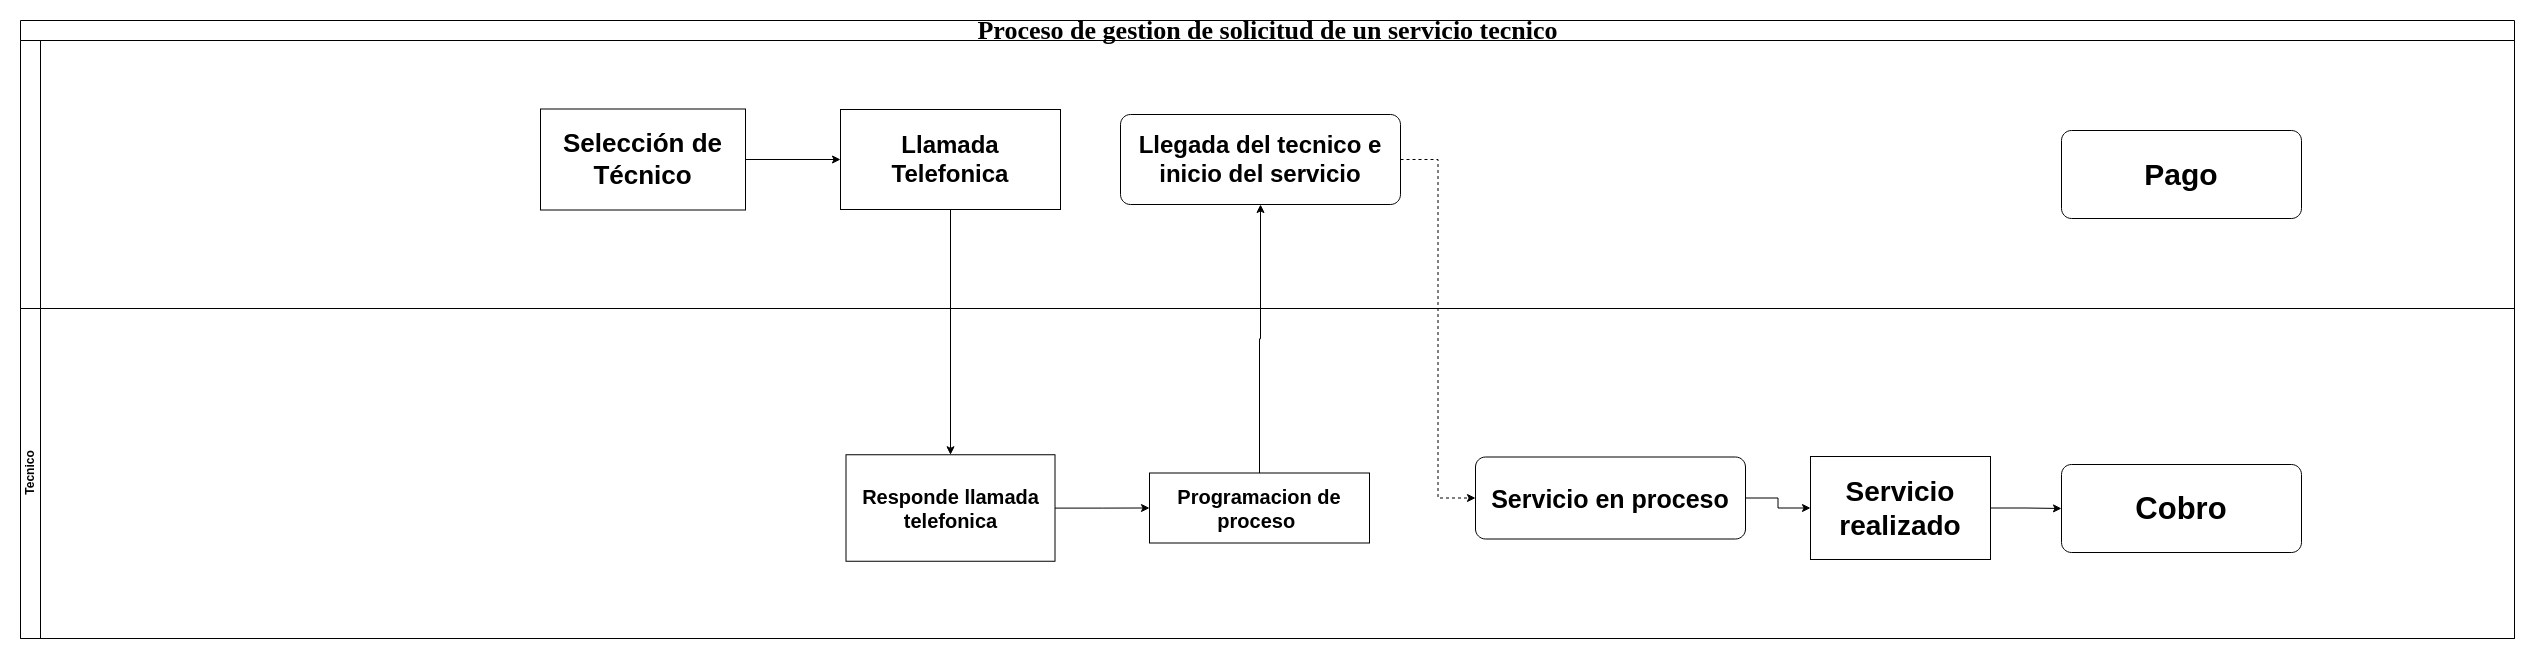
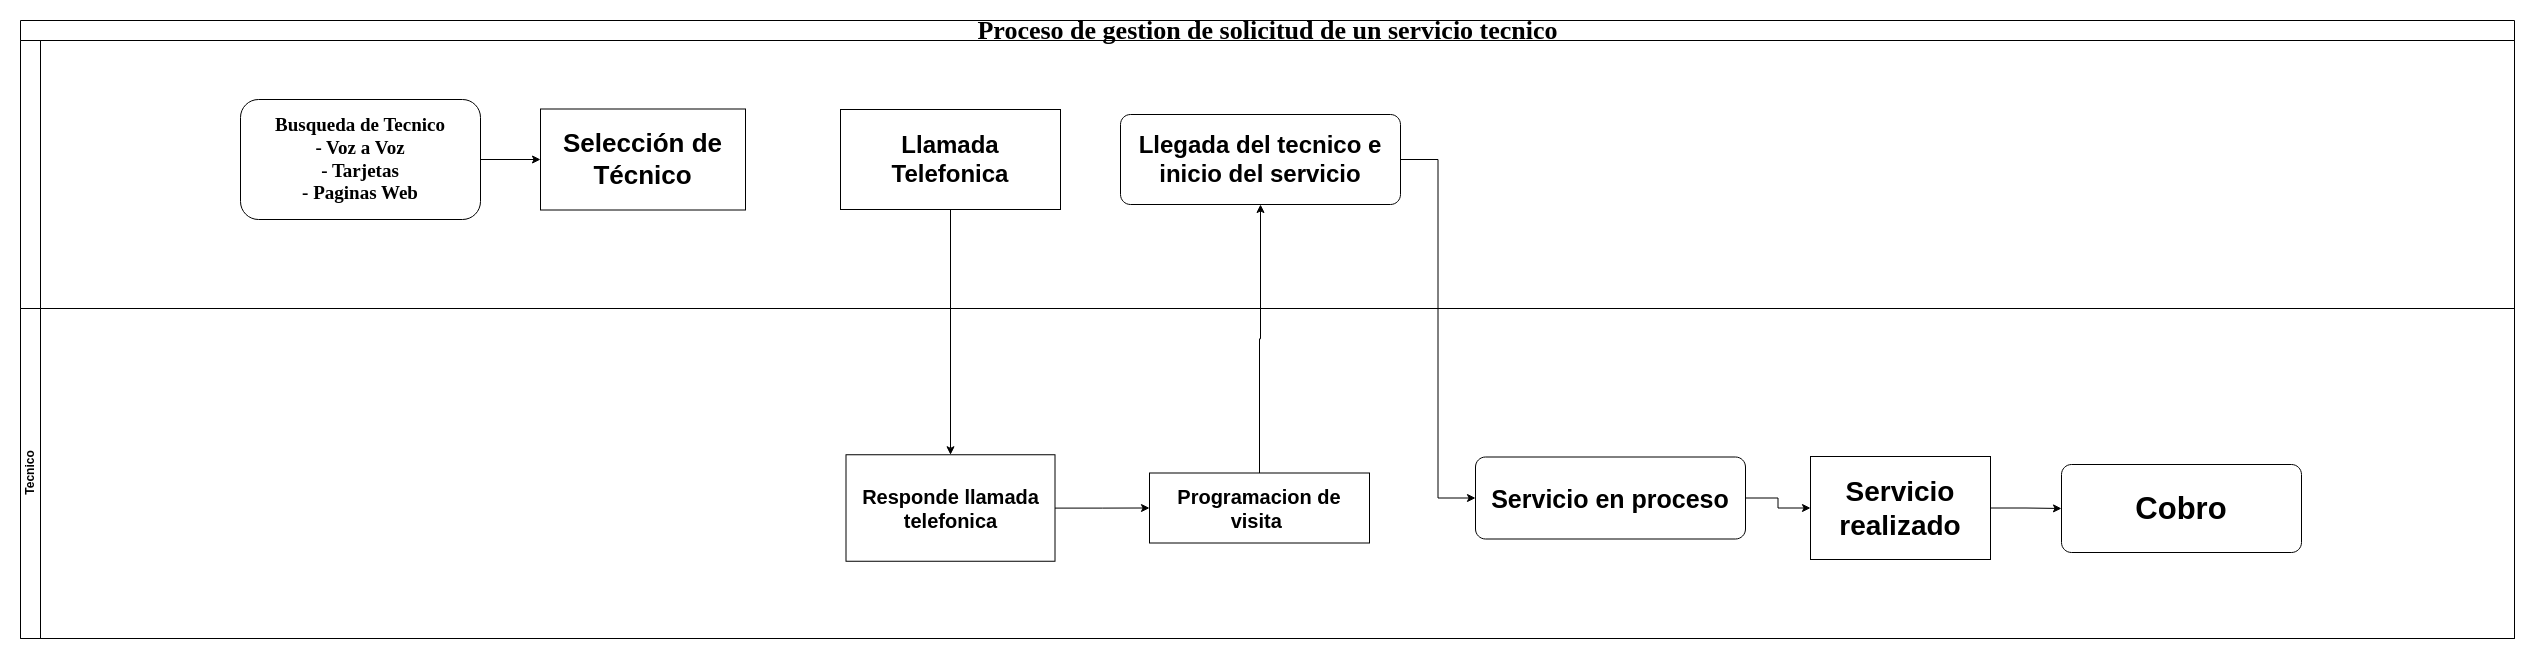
node "Busqueda de Tecnico- Voz a Voz- Tarjetas- Paginas Web": added
edge "Busqueda de Tecnico- Voz a Voz- Tarjetas- Paginas Web" -> "Selección de Técnico": added
edge "Selección de Técnico" -> "Llamada Telefonica": removed
node "Pago": removed
edge "Llegada del tecnico e inicio del servicio" -> "Servicio en proceso": style dashed -> solid
node "Programacion de proceso": label "Programacion de proceso" -> "Programacion de visita"
